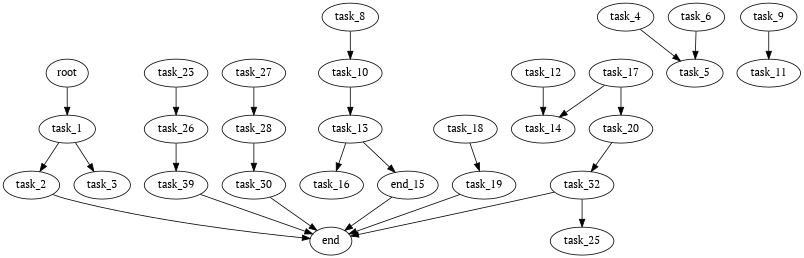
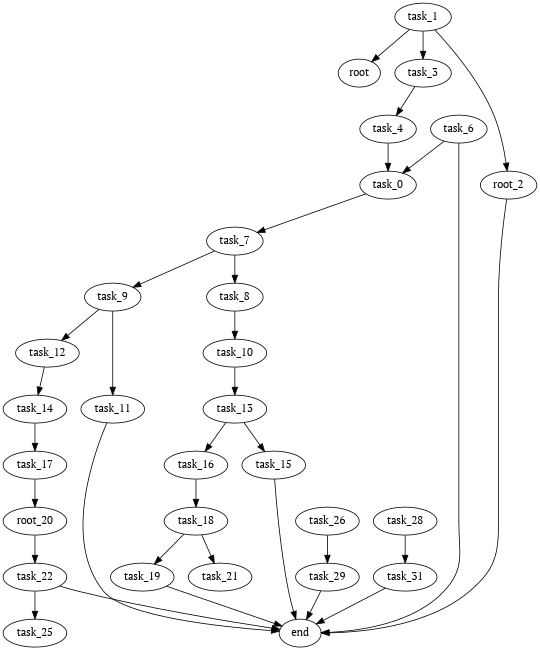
node "task_23": removed
node "task_27": removed
node "task_5": label "task_5" -> "task_0"
edge "root" -> "task_1": reversed
edge "task_3" -> "task_4": added
edge "task_17" -> "task_14": reversed
node "task_20": label "task_20" -> "root_20"
node "task_2": label "task_2" -> "root_2"
node "task_39": label "task_39" -> "task_29"
node "task_30": label "task_30" -> "task_31"
node "end_15": label "end_15" -> "task_15"
node "task_32": label "task_32" -> "task_22"
node "task_7": added
edge "task_9" -> "task_12": added
edge "task_6" -> "end": added
edge "task_16" -> "task_18": added
node "task_21": added
edge "task_11" -> "end": added
